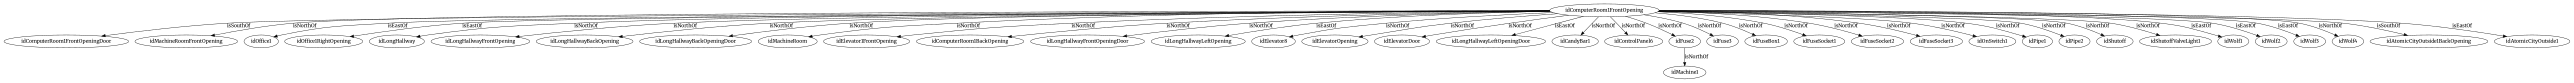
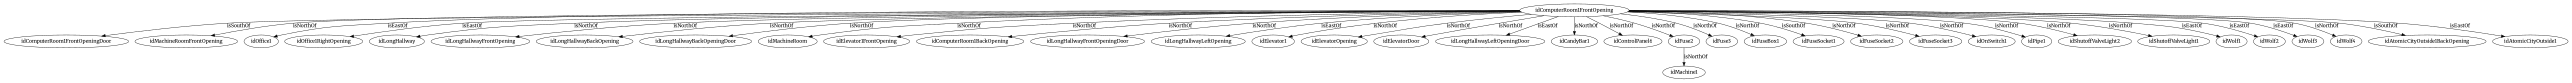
edge "idComputerRoom1FrontOpening" -> "idFuseSocket1": label "isNorthOf" -> "isSouthOf"
node "idElevator8": label "idElevator8" -> "idElevator1"
node "idPipe2": label "idPipe2" -> "idShutoffValveLight2"
node "idShutoff": removed
